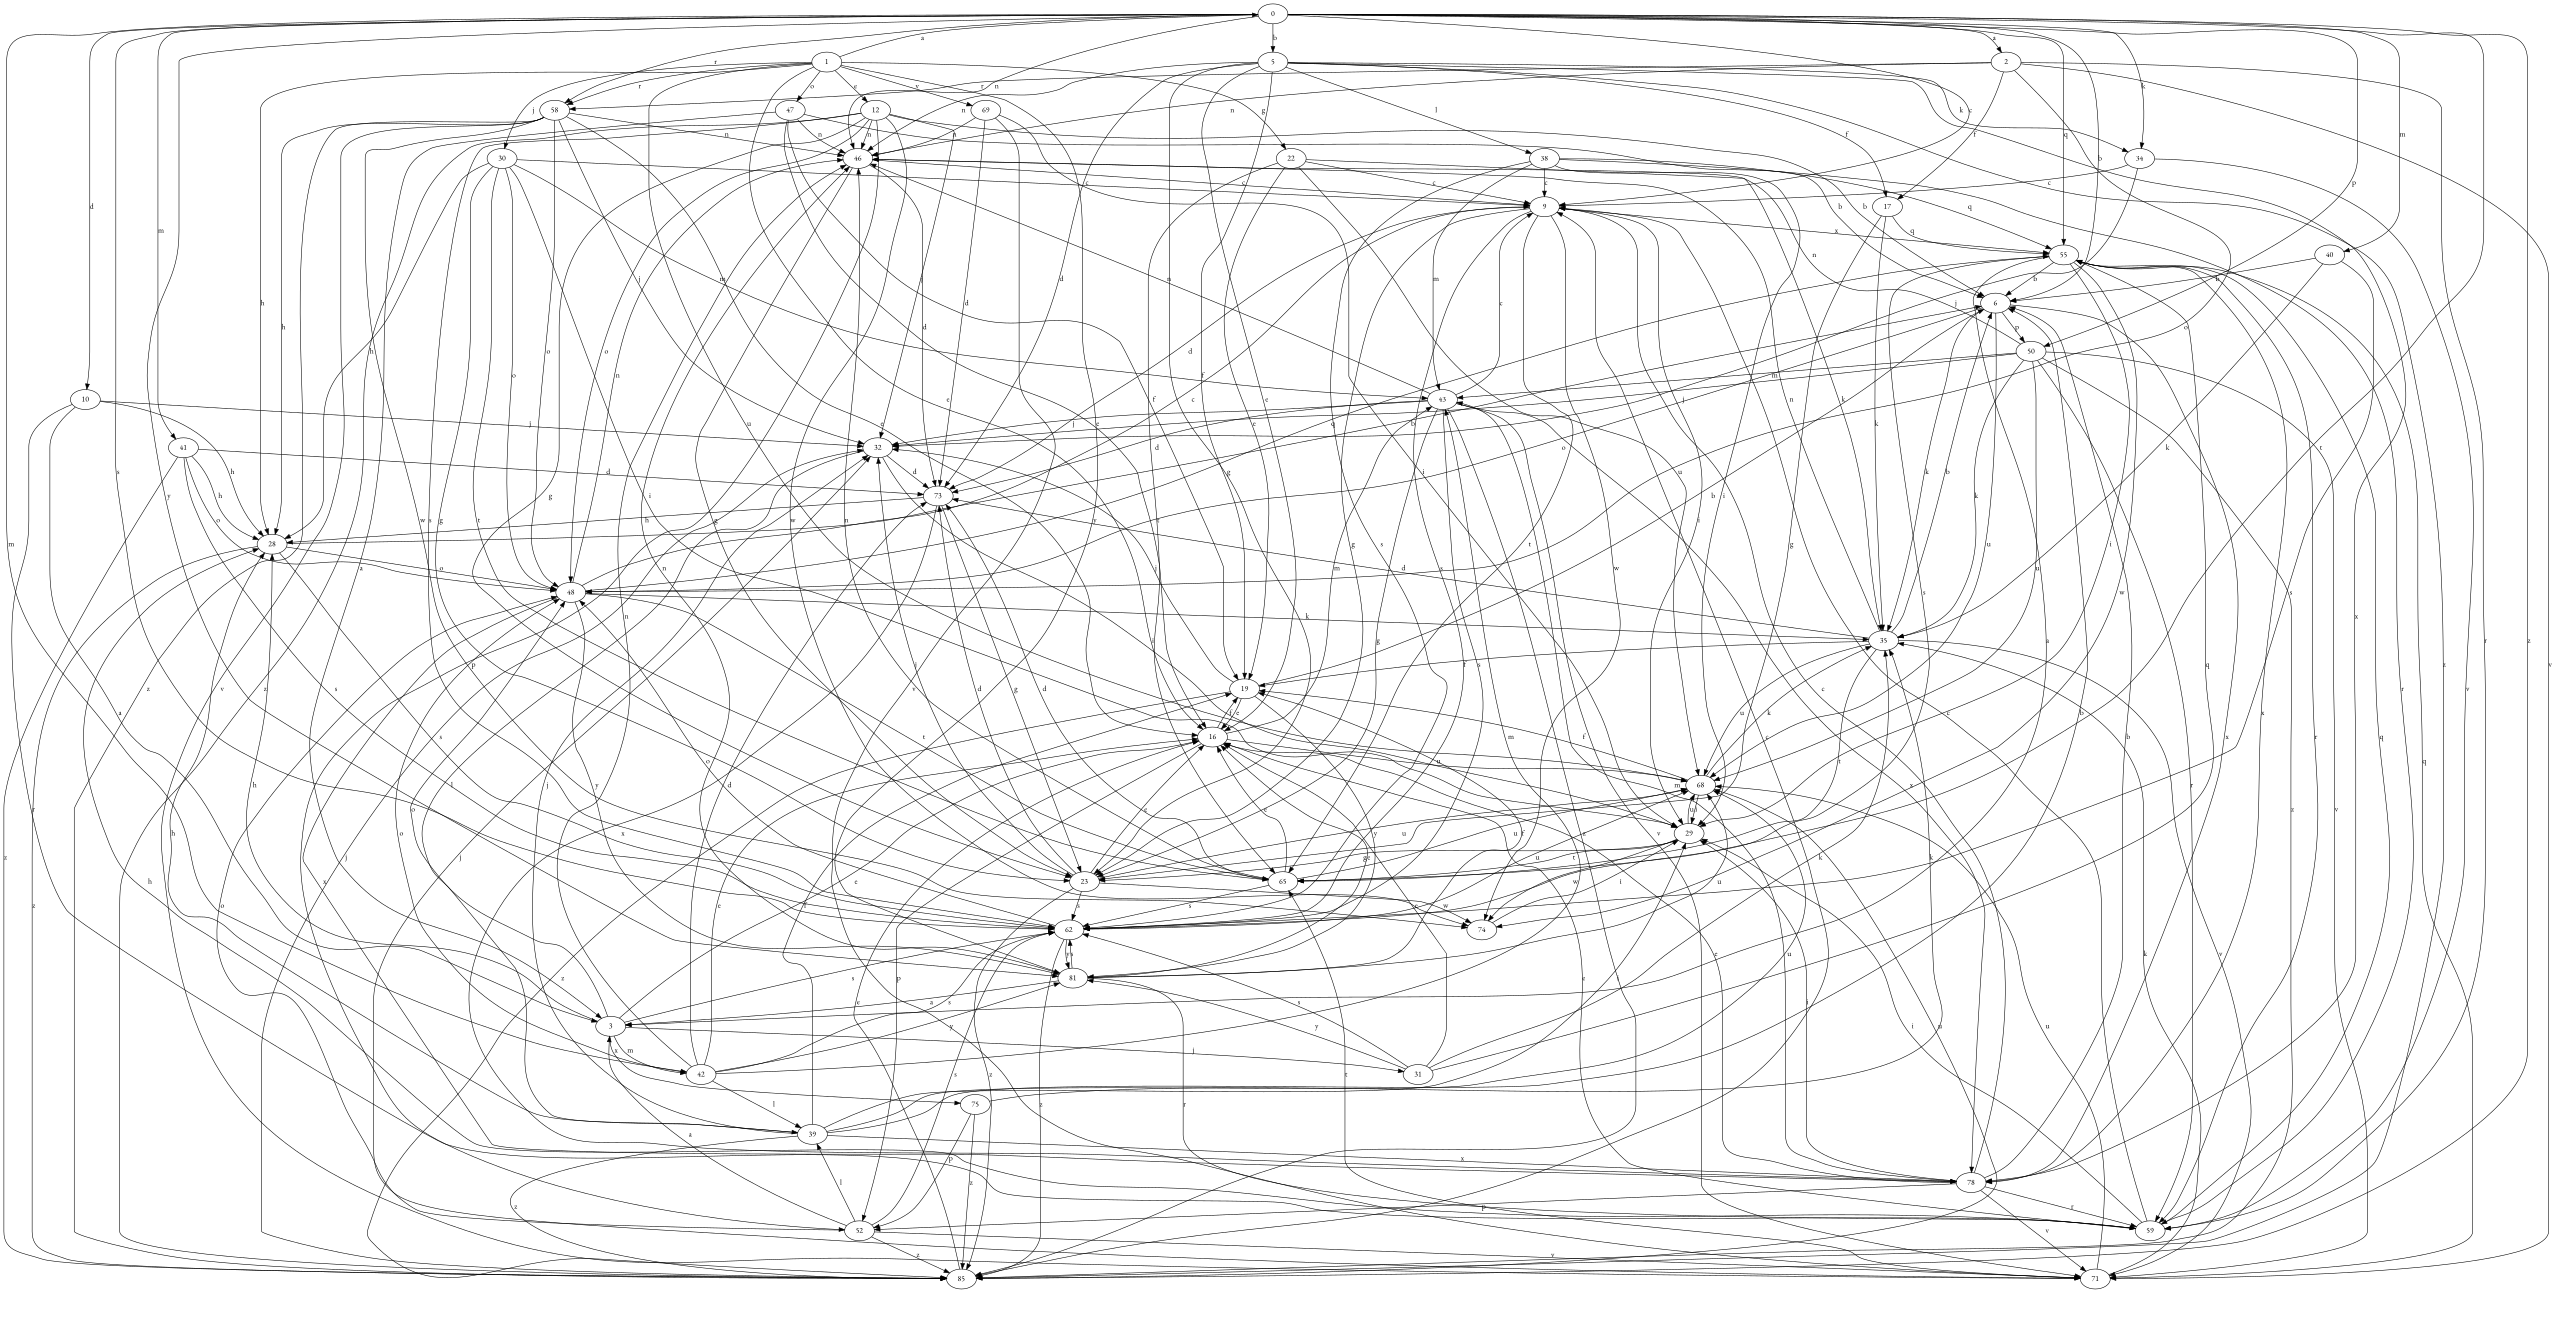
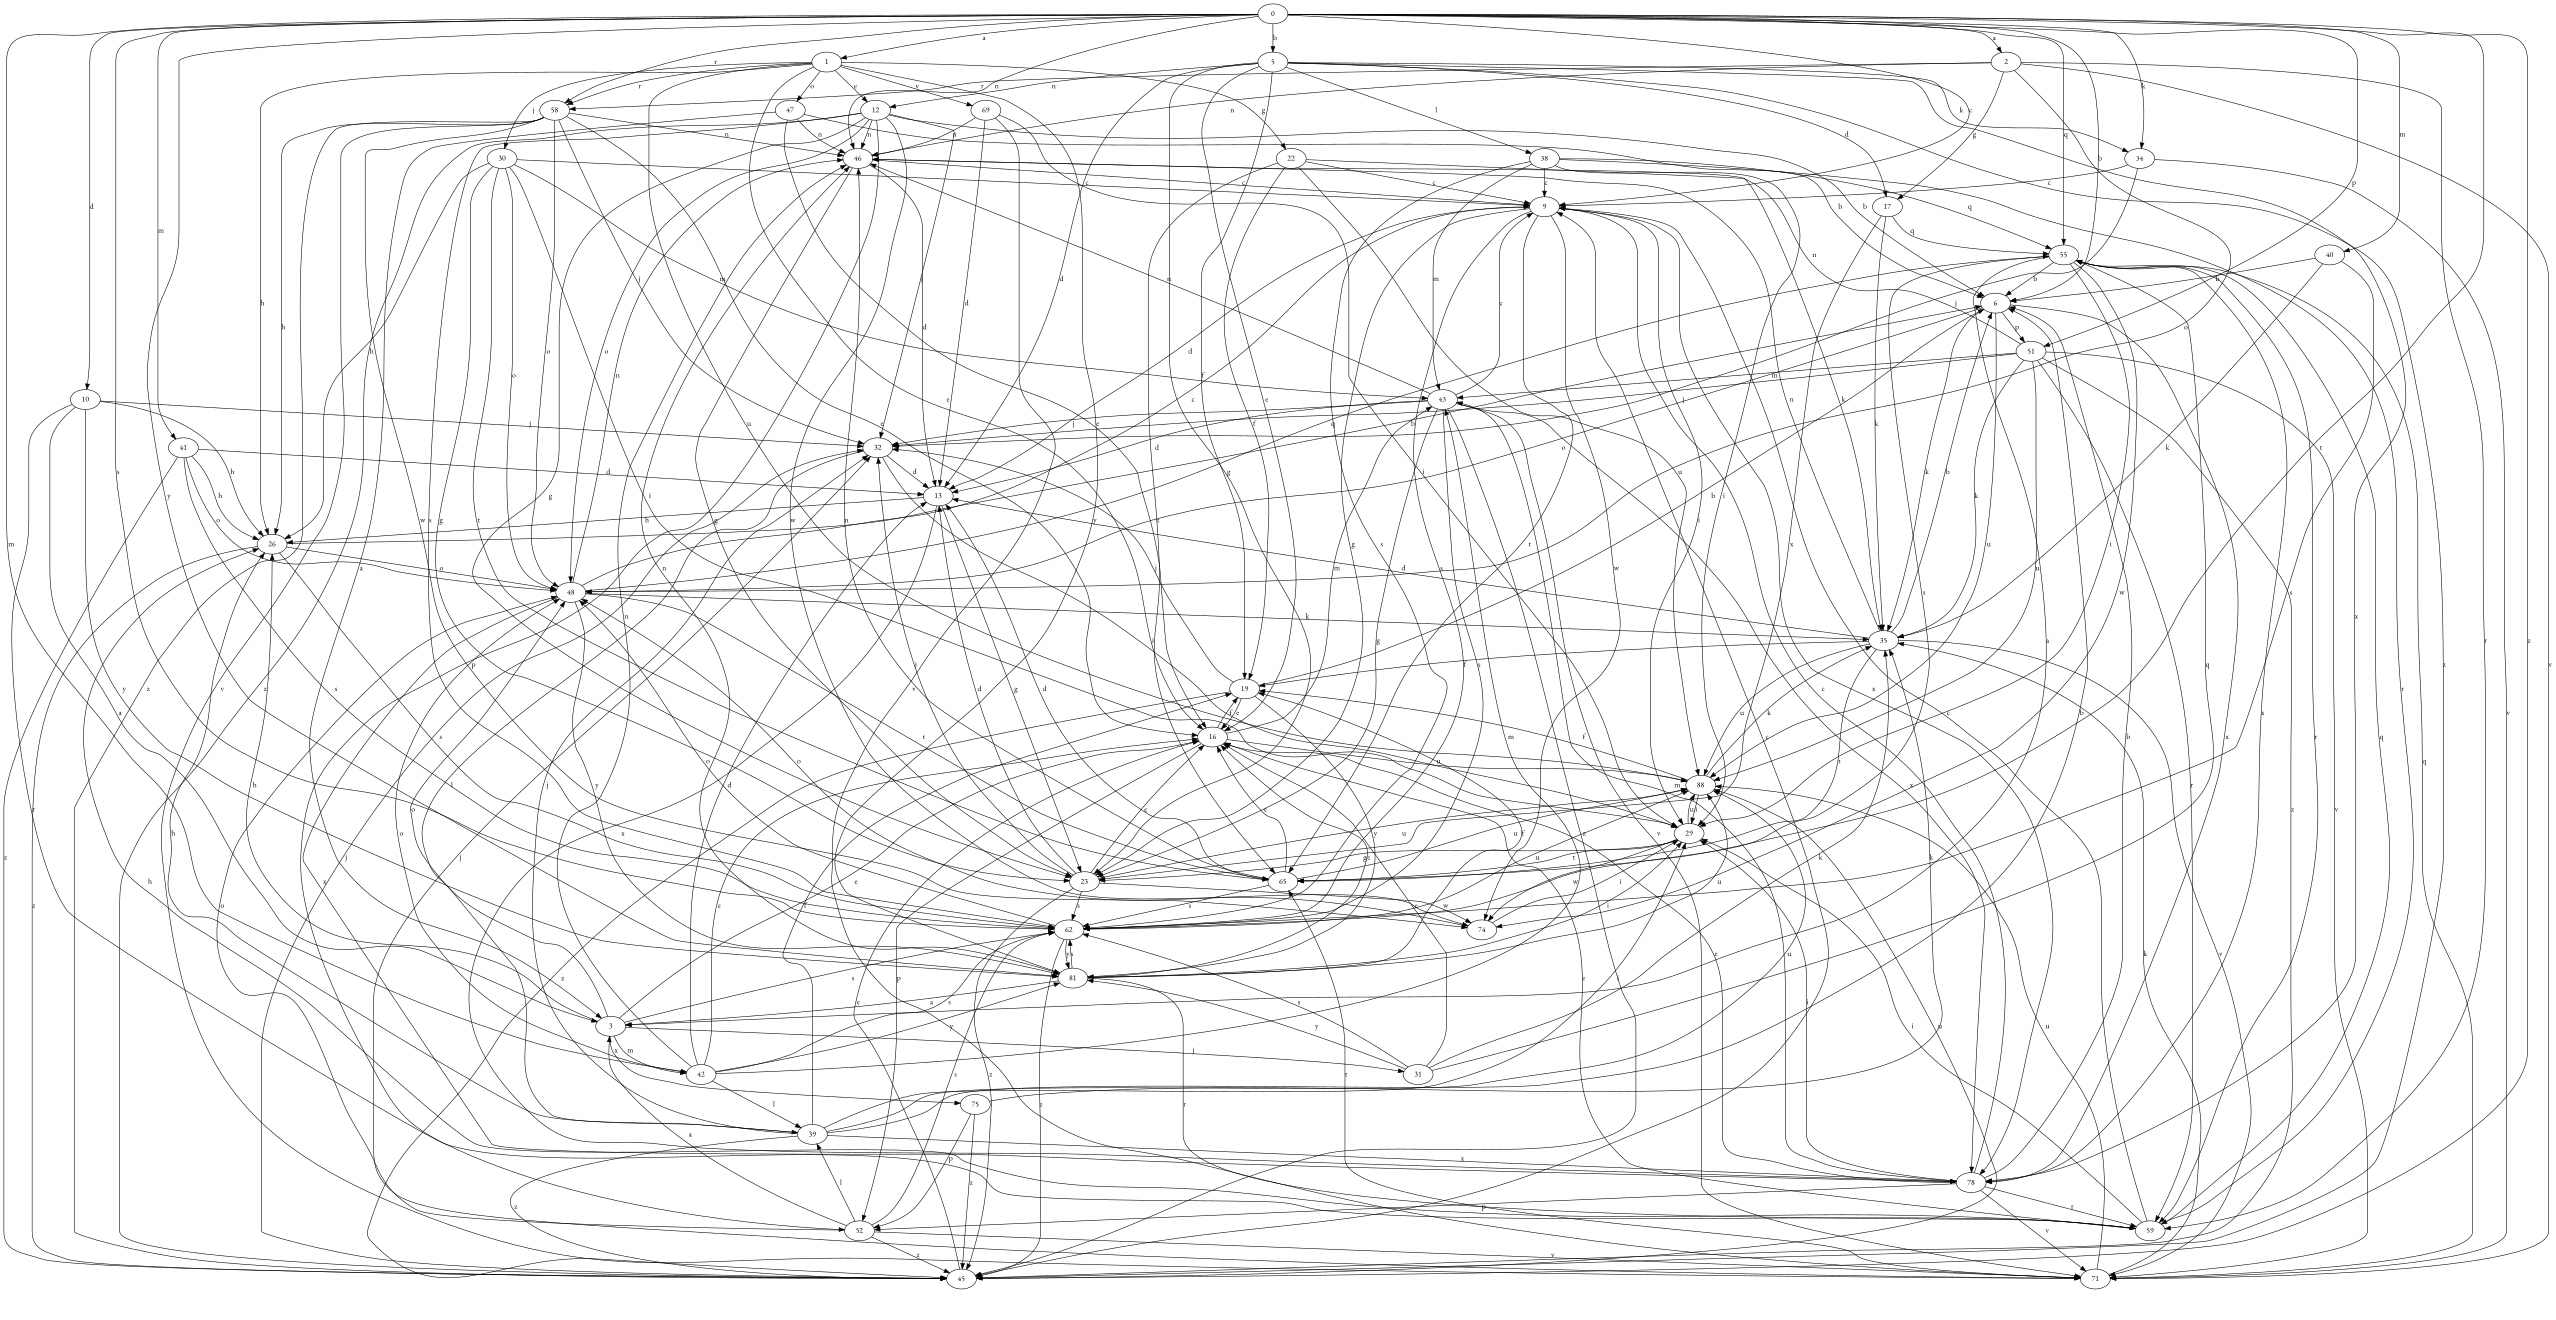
edge "1" -> "0": reversed
edge "5" -> "46": now "5" -> "12"
edge "5" -> "17": label "f" -> "d"
edge "2" -> "17": label "f" -> "g"
edge "9" -> "55": now "9" -> "78"
edge "47" -> "19": removed, label "f"
node "50": label "50" -> "51"
edge "22" -> "19": label "e" -> "f"
node "73": label "73" -> "13"
node "28": label "28" -> "26"
edge "17" -> "23": label "g" -> "x"
edge "34" -> "59": now "34" -> "71"
node "68": label "68" -> "88"
edge "10" -> "81": added, label "y"
edge "74" -> "48": added, label "o"
edge "81" -> "29": added, label "i"
node "85": label "85" -> "45"
